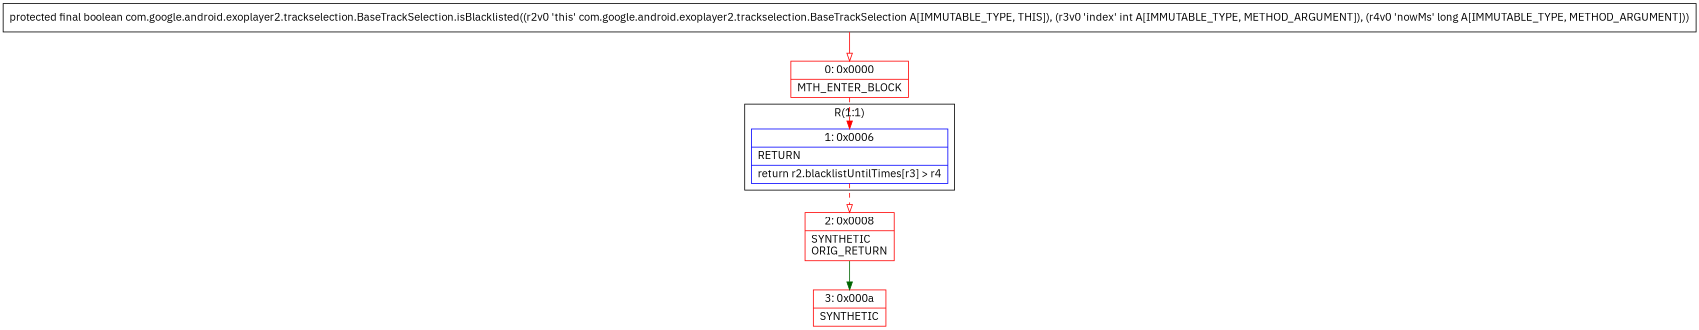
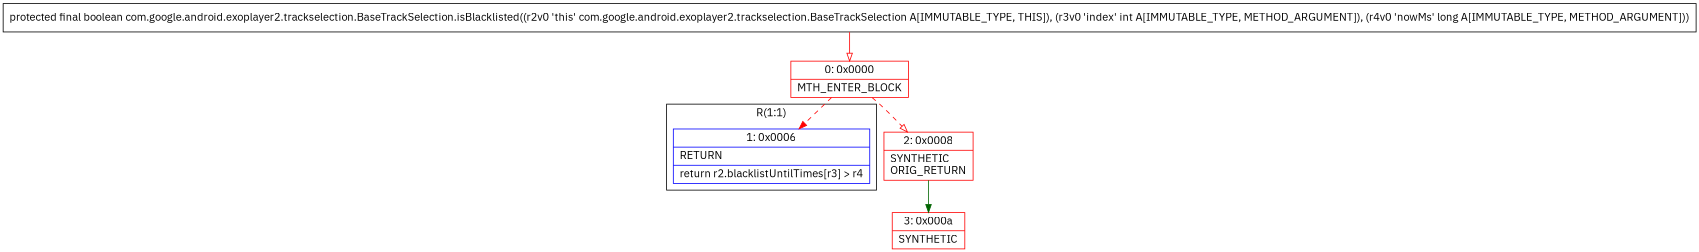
edge "1: 0x0006" -> "2: 0x0008": now "0: 0x0000" -> "2: 0x0008"
